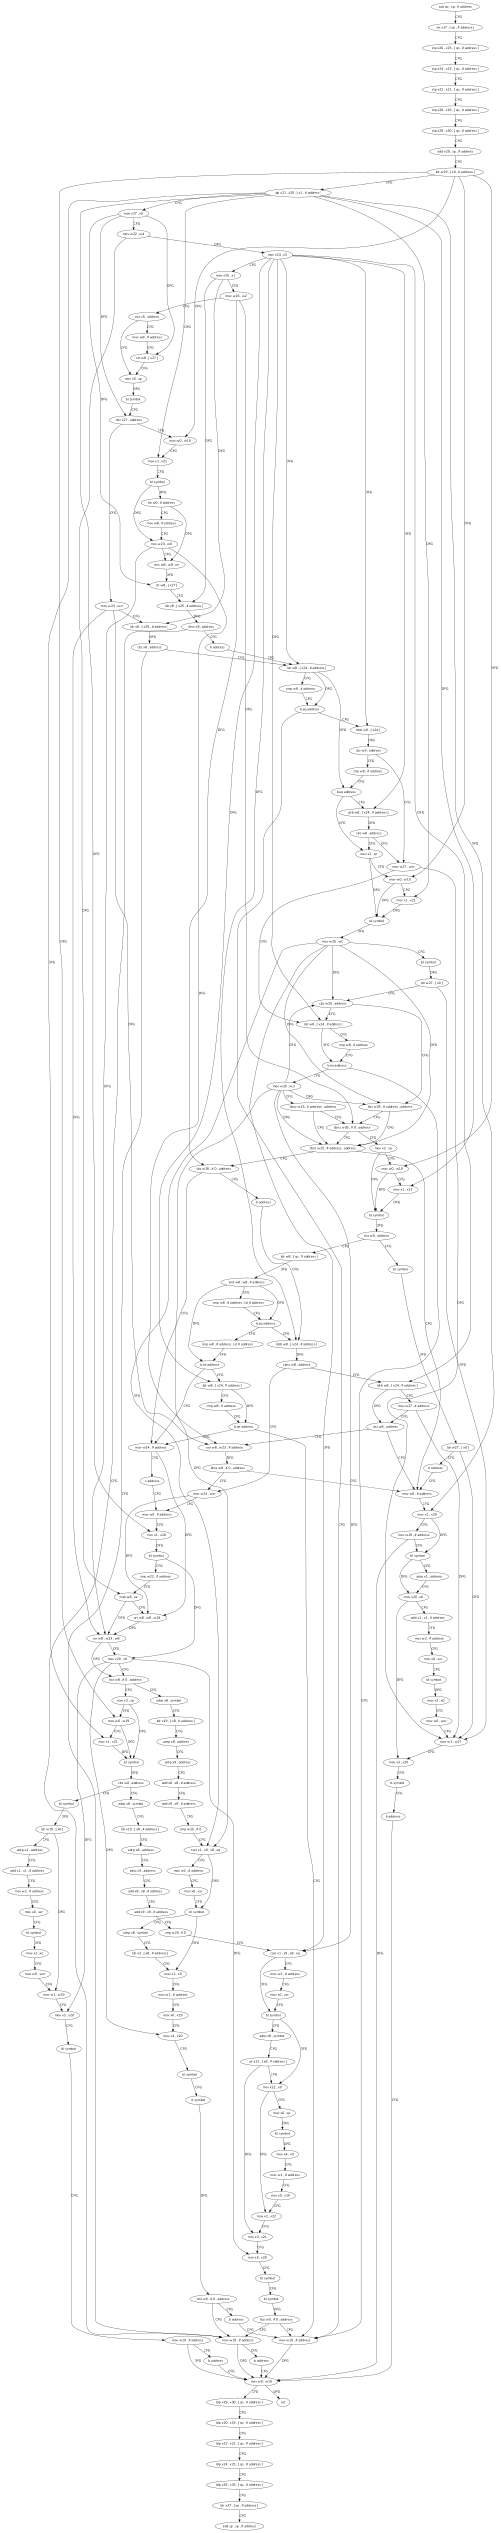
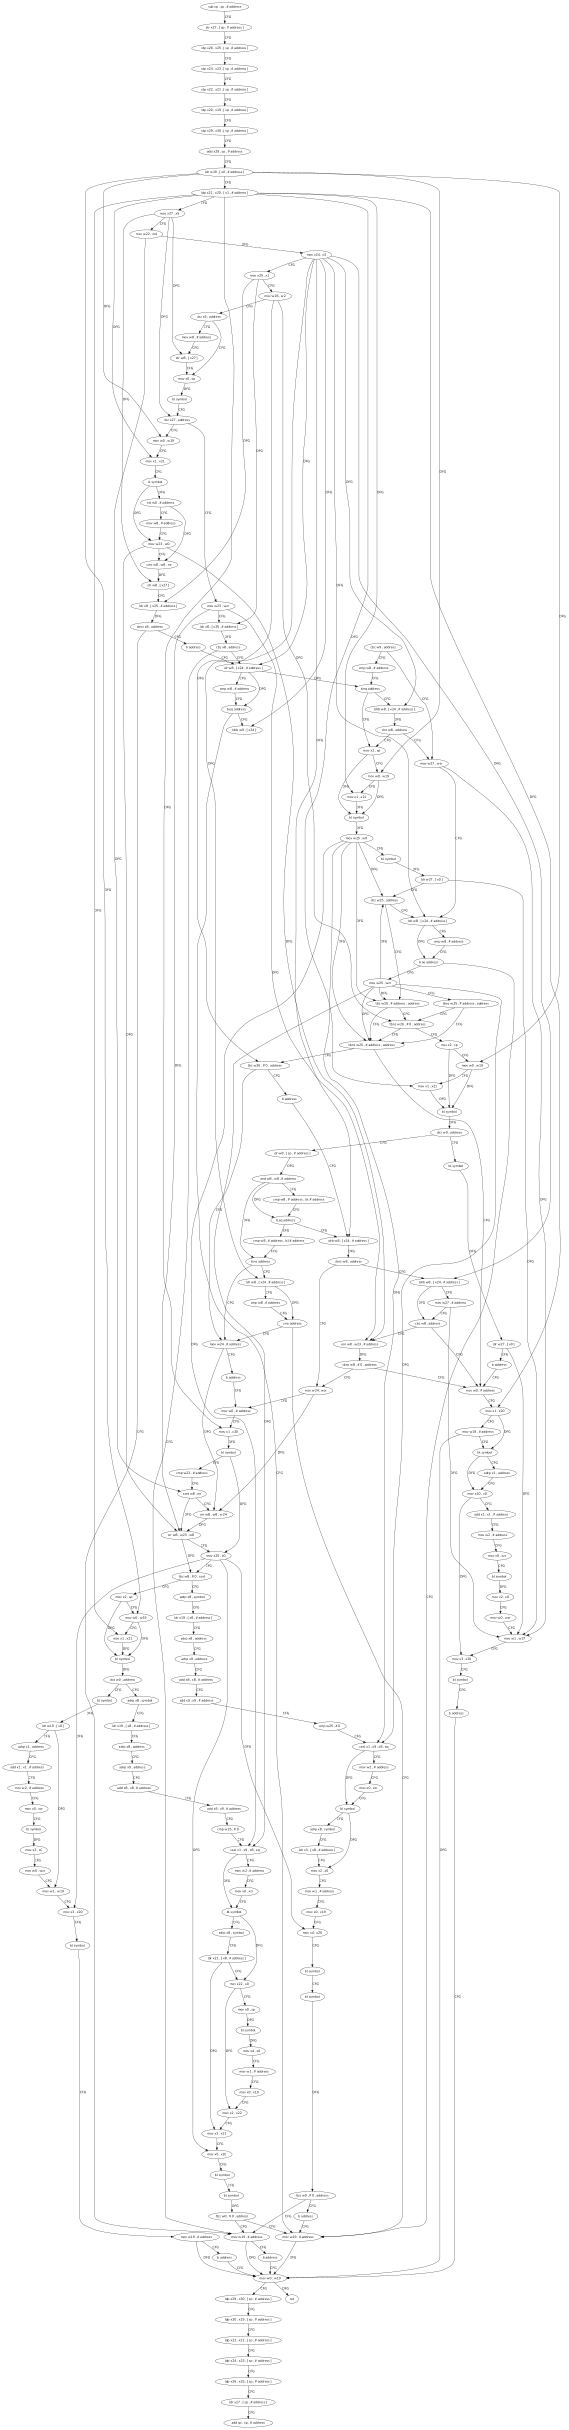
edge "ldrb w9 , [ x24 ]" -> "cbz w9 , address": removed, label "DFG"
node "tbz w8 , # 0 , address": label "tbz w8 , # 0 , address" -> "tbz w8 , # 0 , cset"
